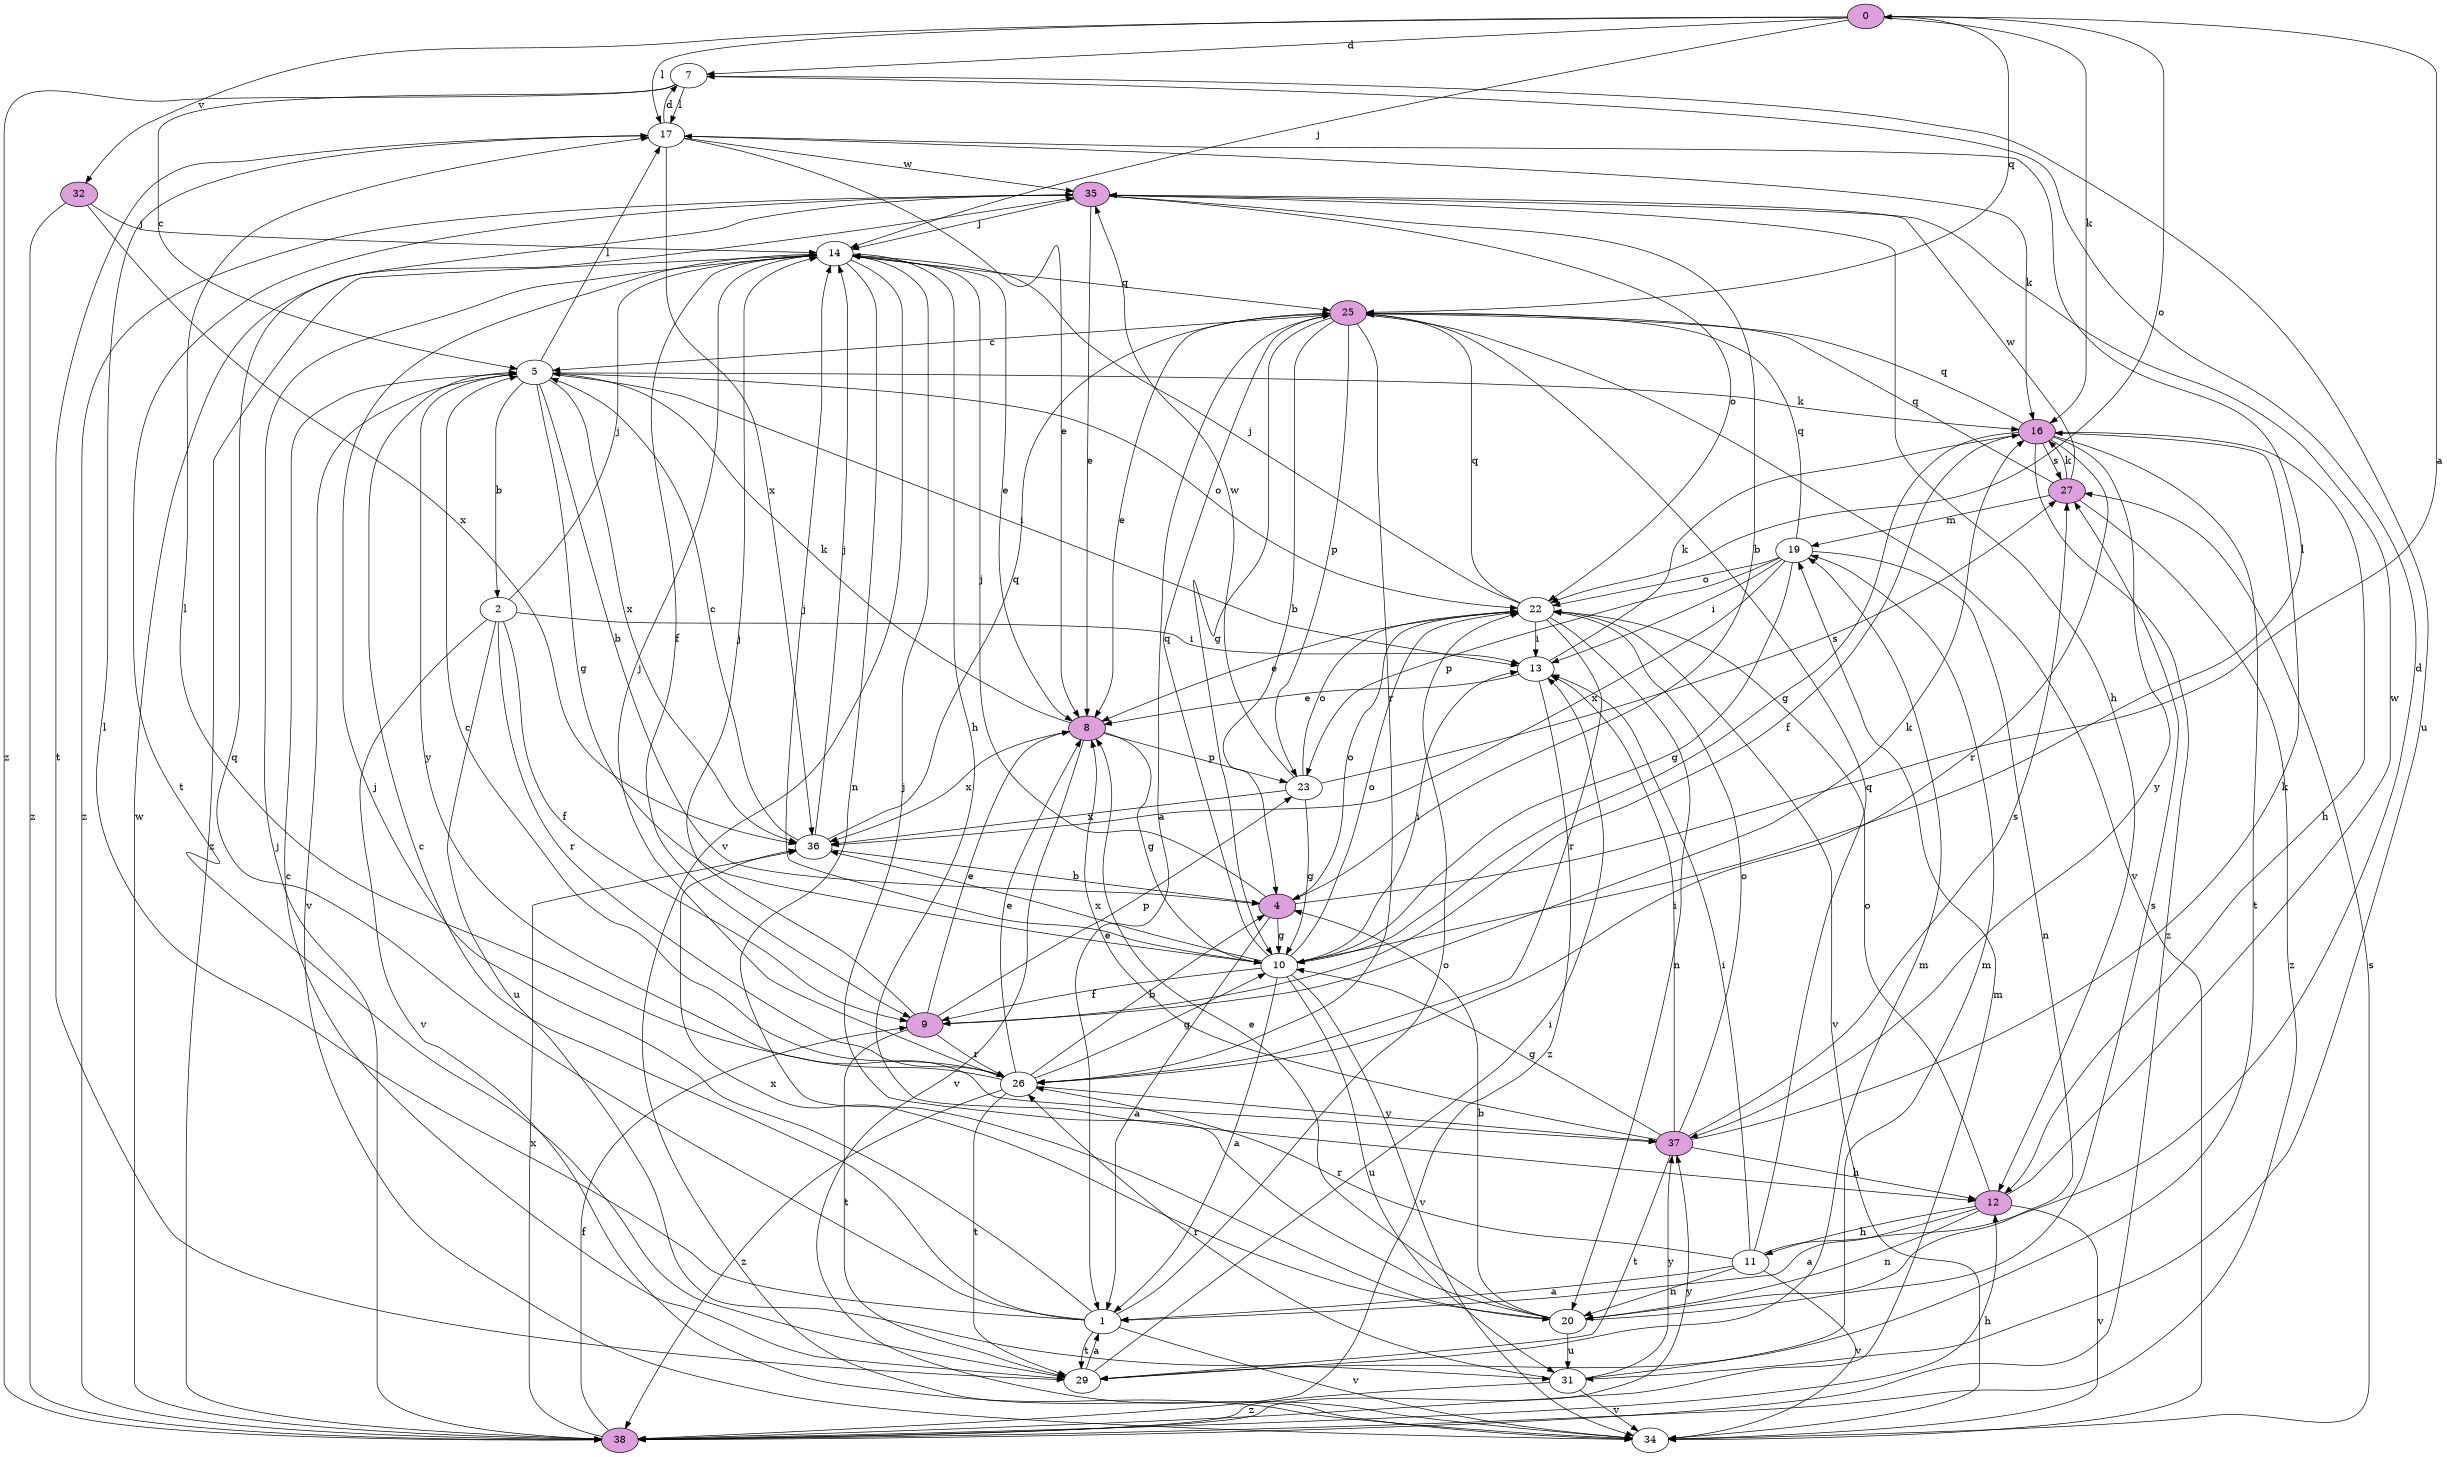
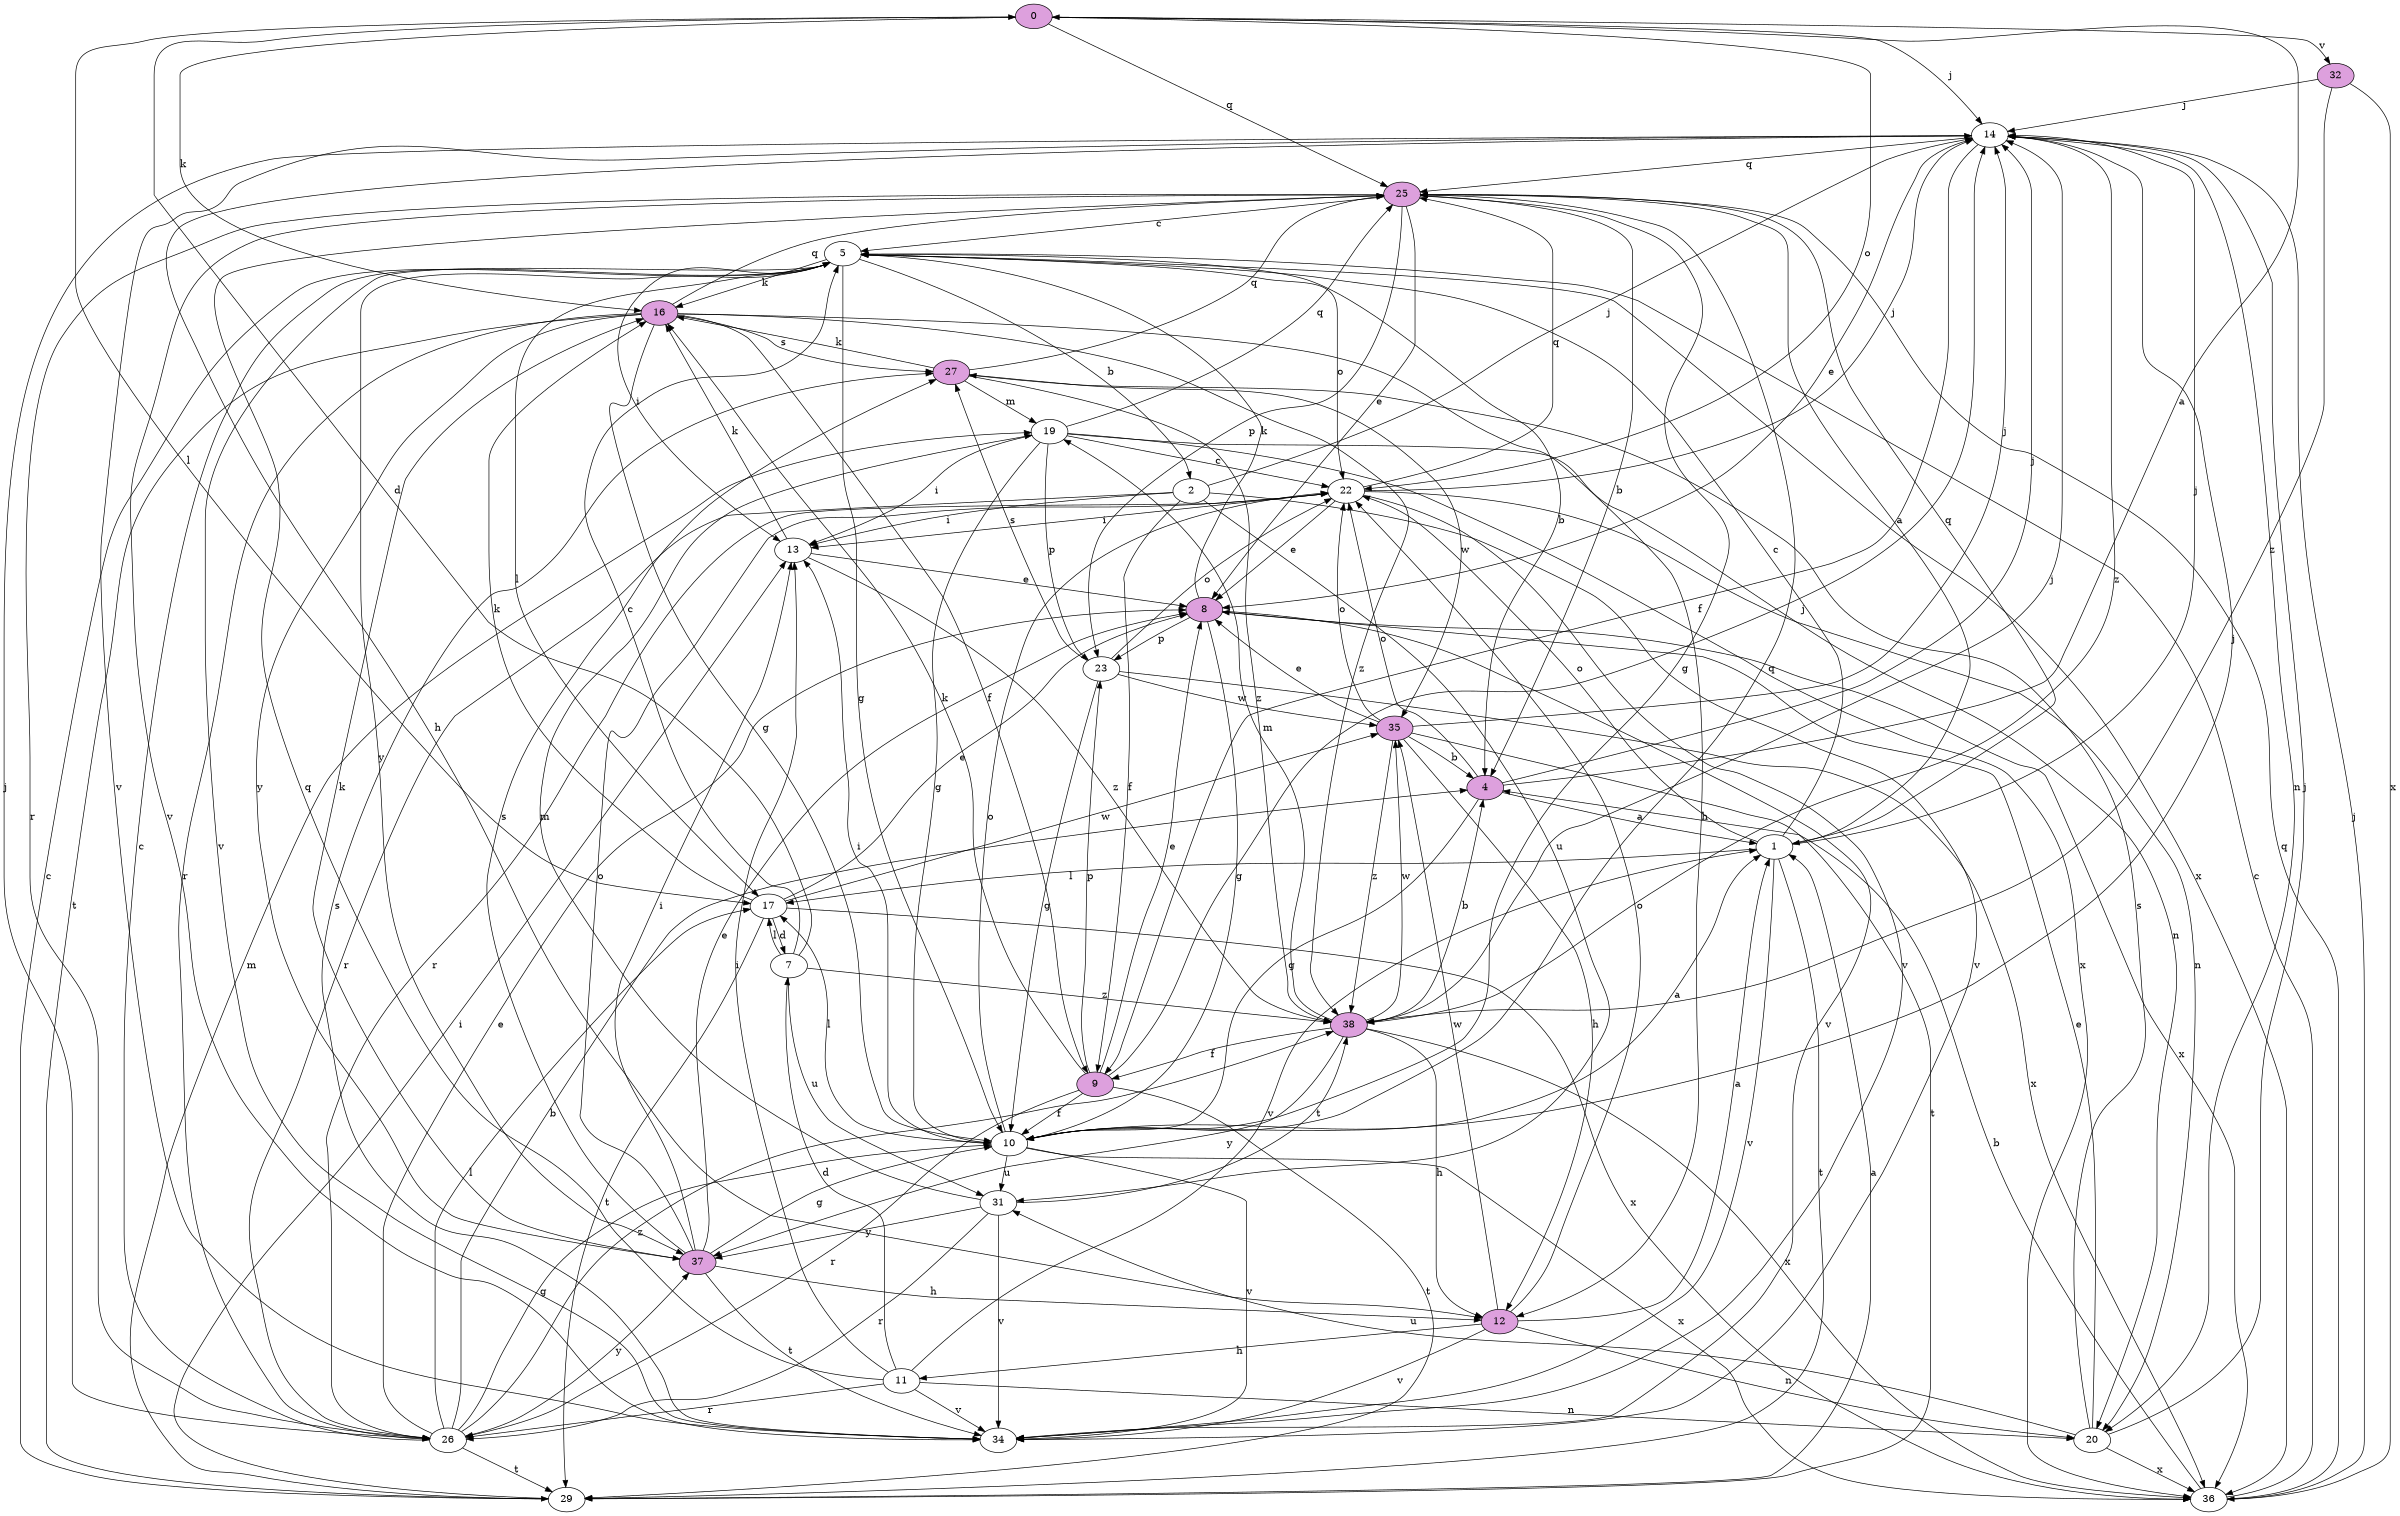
edge "0" -> "7": reversed
edge "19" -> "22": label "o" -> "c"
edge "1" -> "35": now "1" -> "25"
edge "10" -> "9": reversed
edge "20" -> "4": now "38" -> "4"
edge "11" -> "1": label "a" -> "v"
edge "37" -> "29": now "37" -> "34"
edge "31" -> "38": label "z" -> "t"
